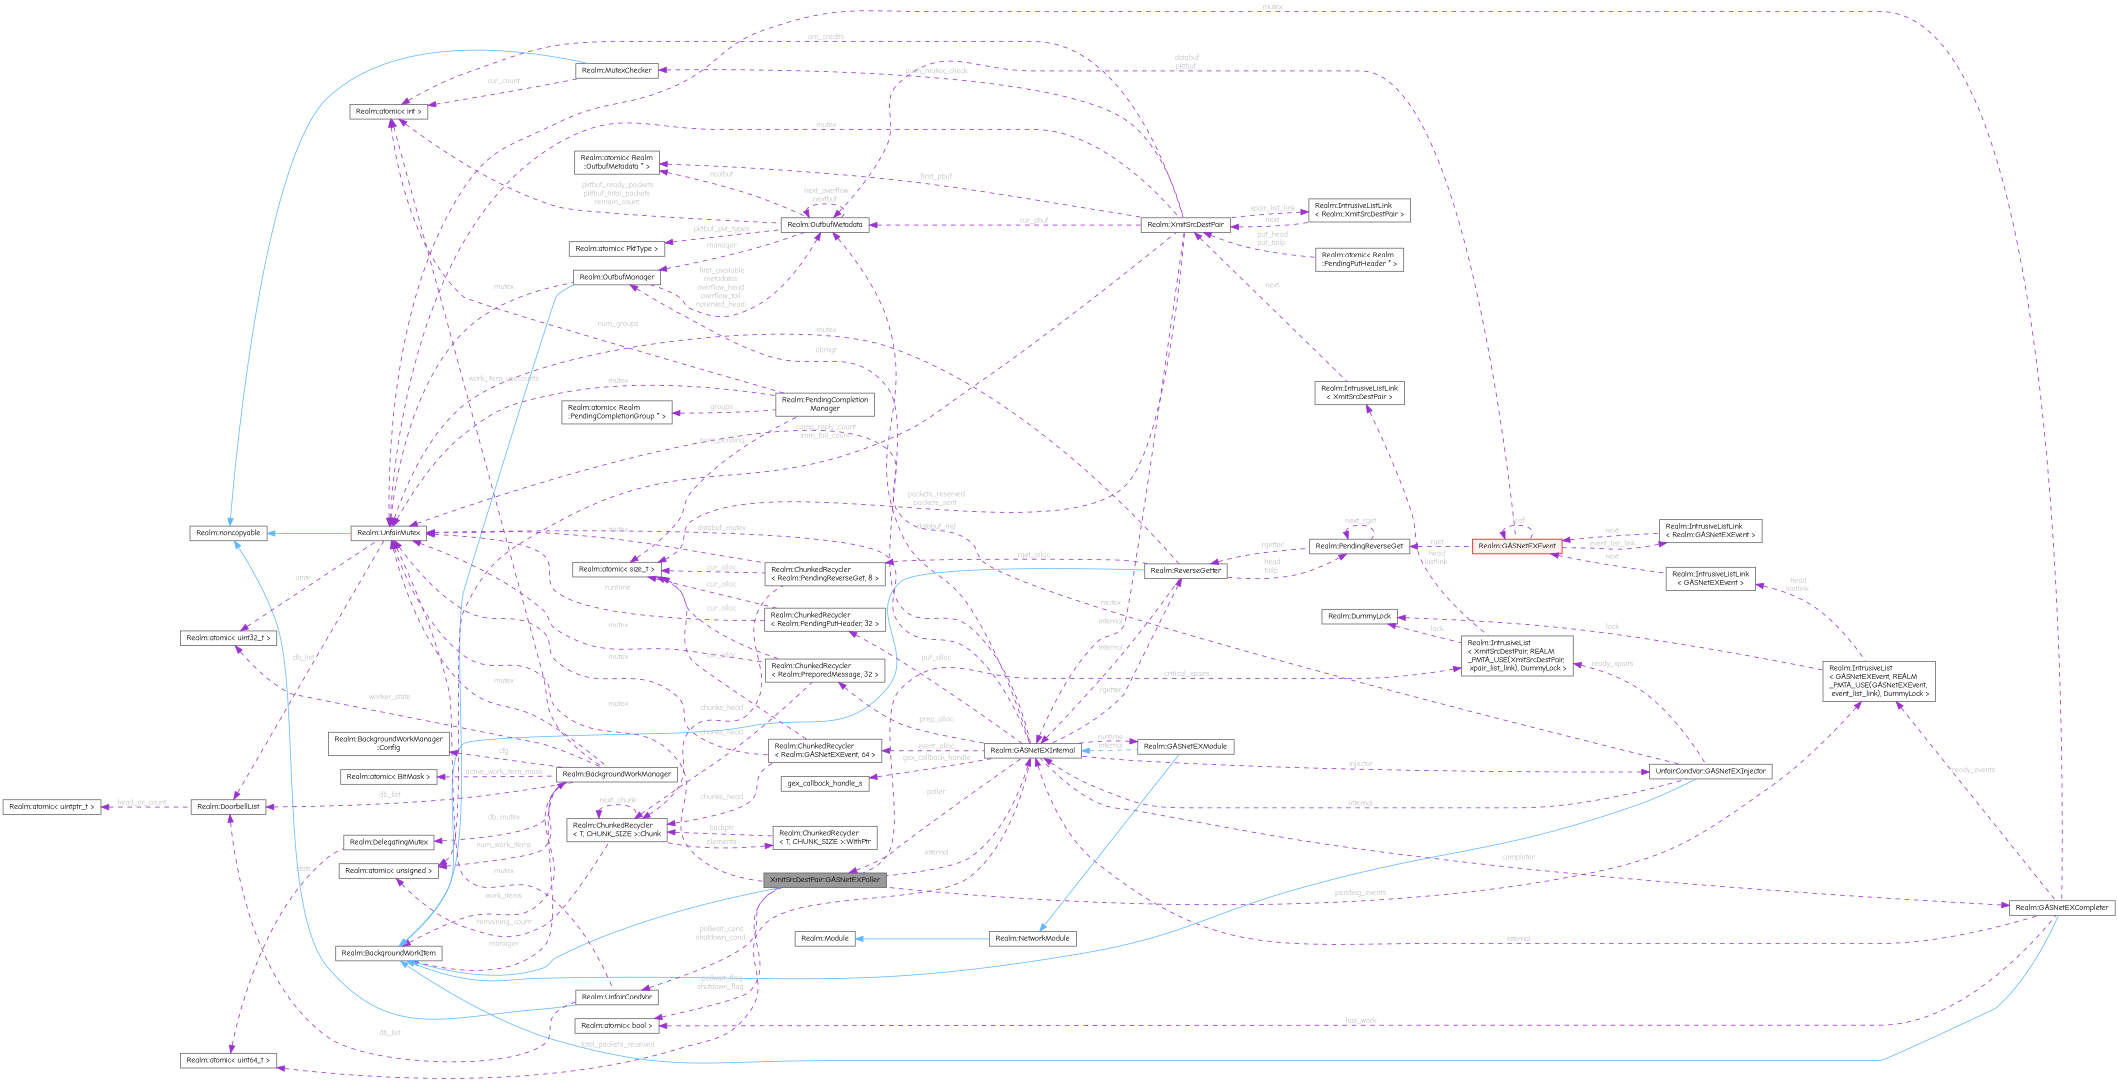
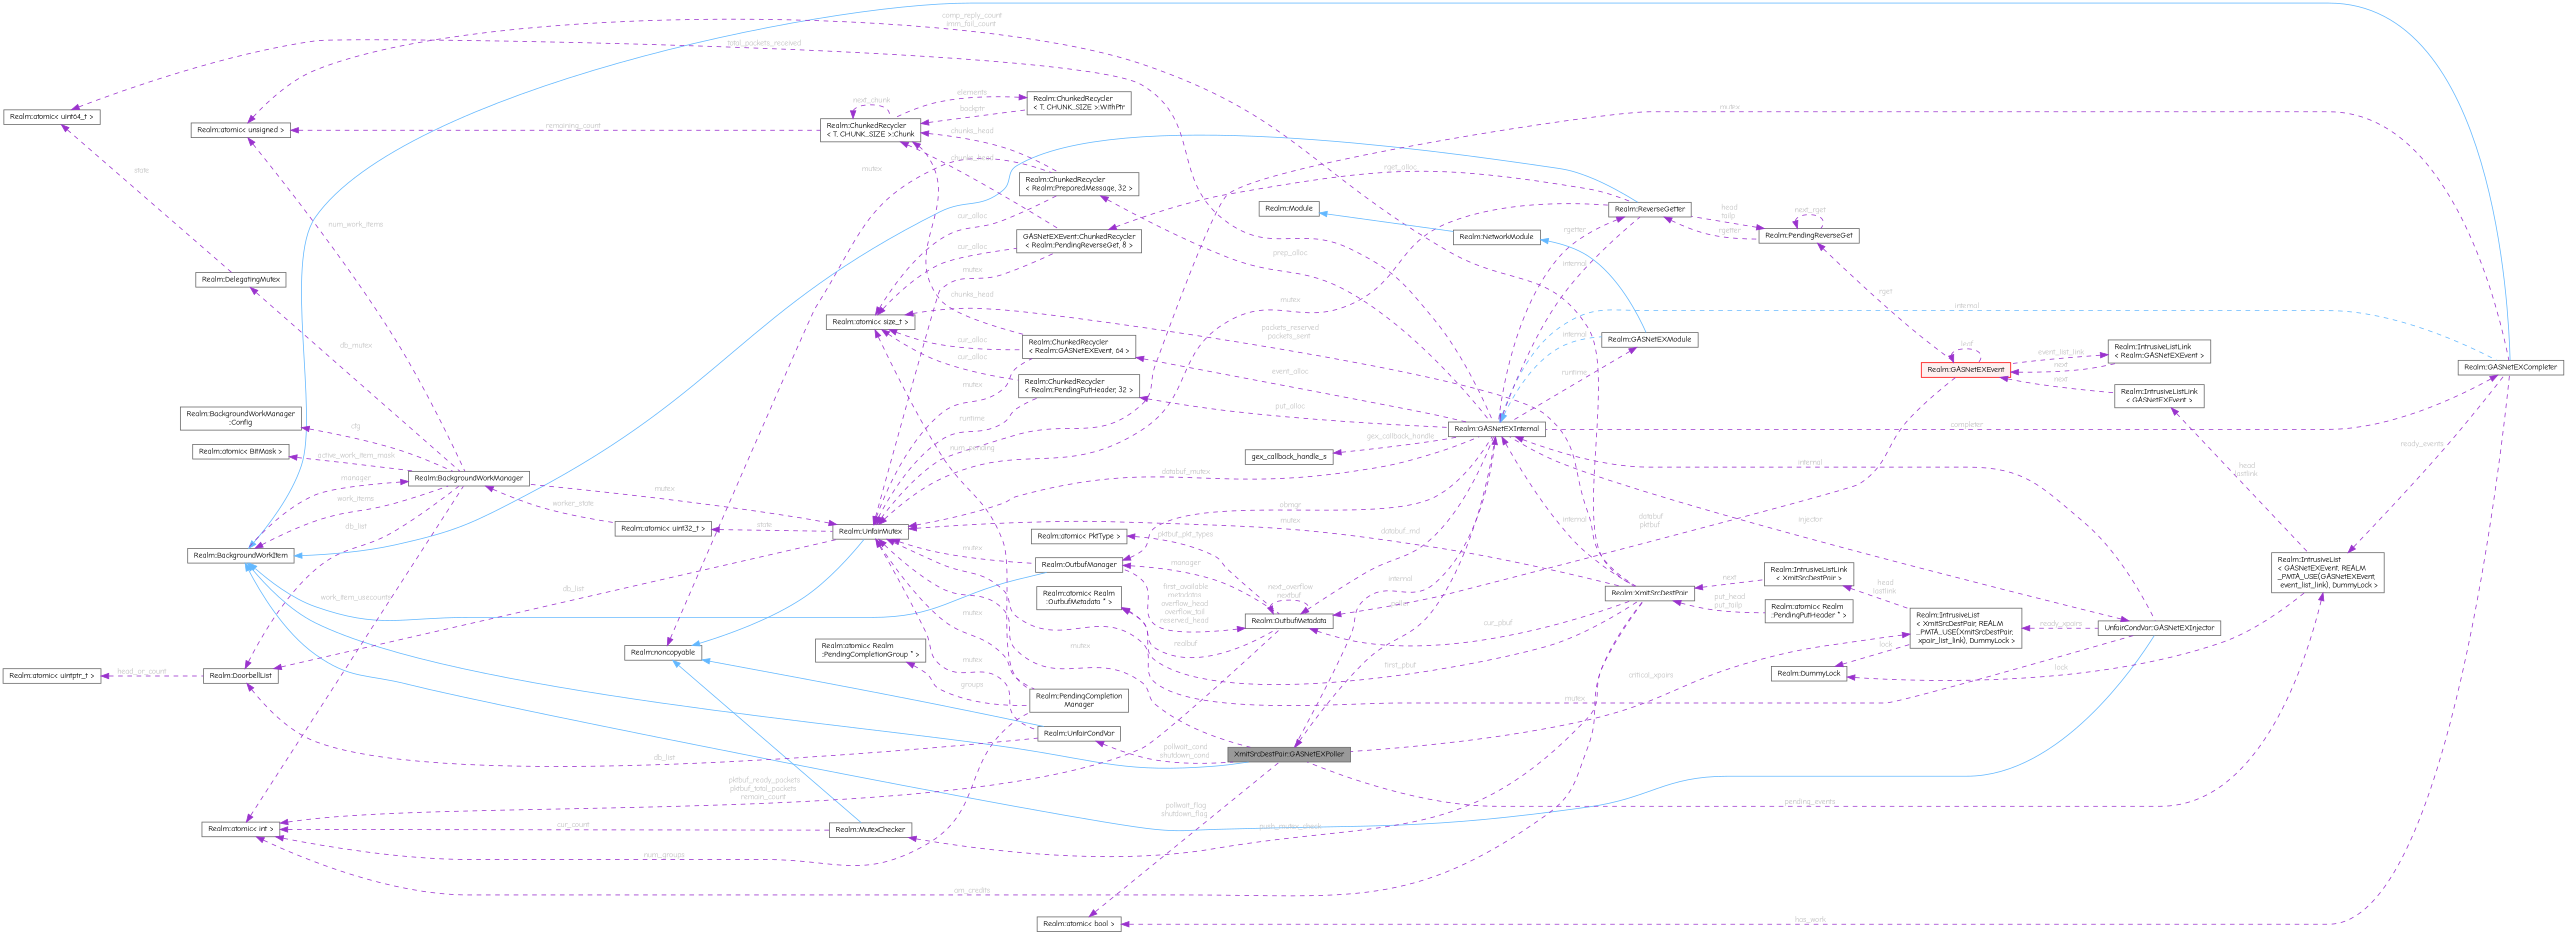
node "Realm::IntrusiveListLink < Realm::XmitSrcDestPair >": removed
node "Realm::ChunkedRecycler < Realm::PendingReverseGet, 8 >": label "Realm::ChunkedRecycler < Realm::PendingReverseGet, 8 >" -> "GASNetEXEvent::ChunkedRecycler < Realm::PendingReverseGet, 8 >"
edge "Realm::ChunkedRecycler < Realm::PreparedMessage, 32 >" -> "Realm::UnfairMutex": now "Realm::ChunkedRecycler < Realm::PreparedMessage, 32 >" -> "Realm::noncopyable"
edge "Realm::BackgroundWorkManager" -> "Realm::atomic< uint32_t >": reversed
edge "Realm::GASNetEXCompleter" -> "Realm::GASNetEXInternal": color darkorchid3 -> steelblue1
